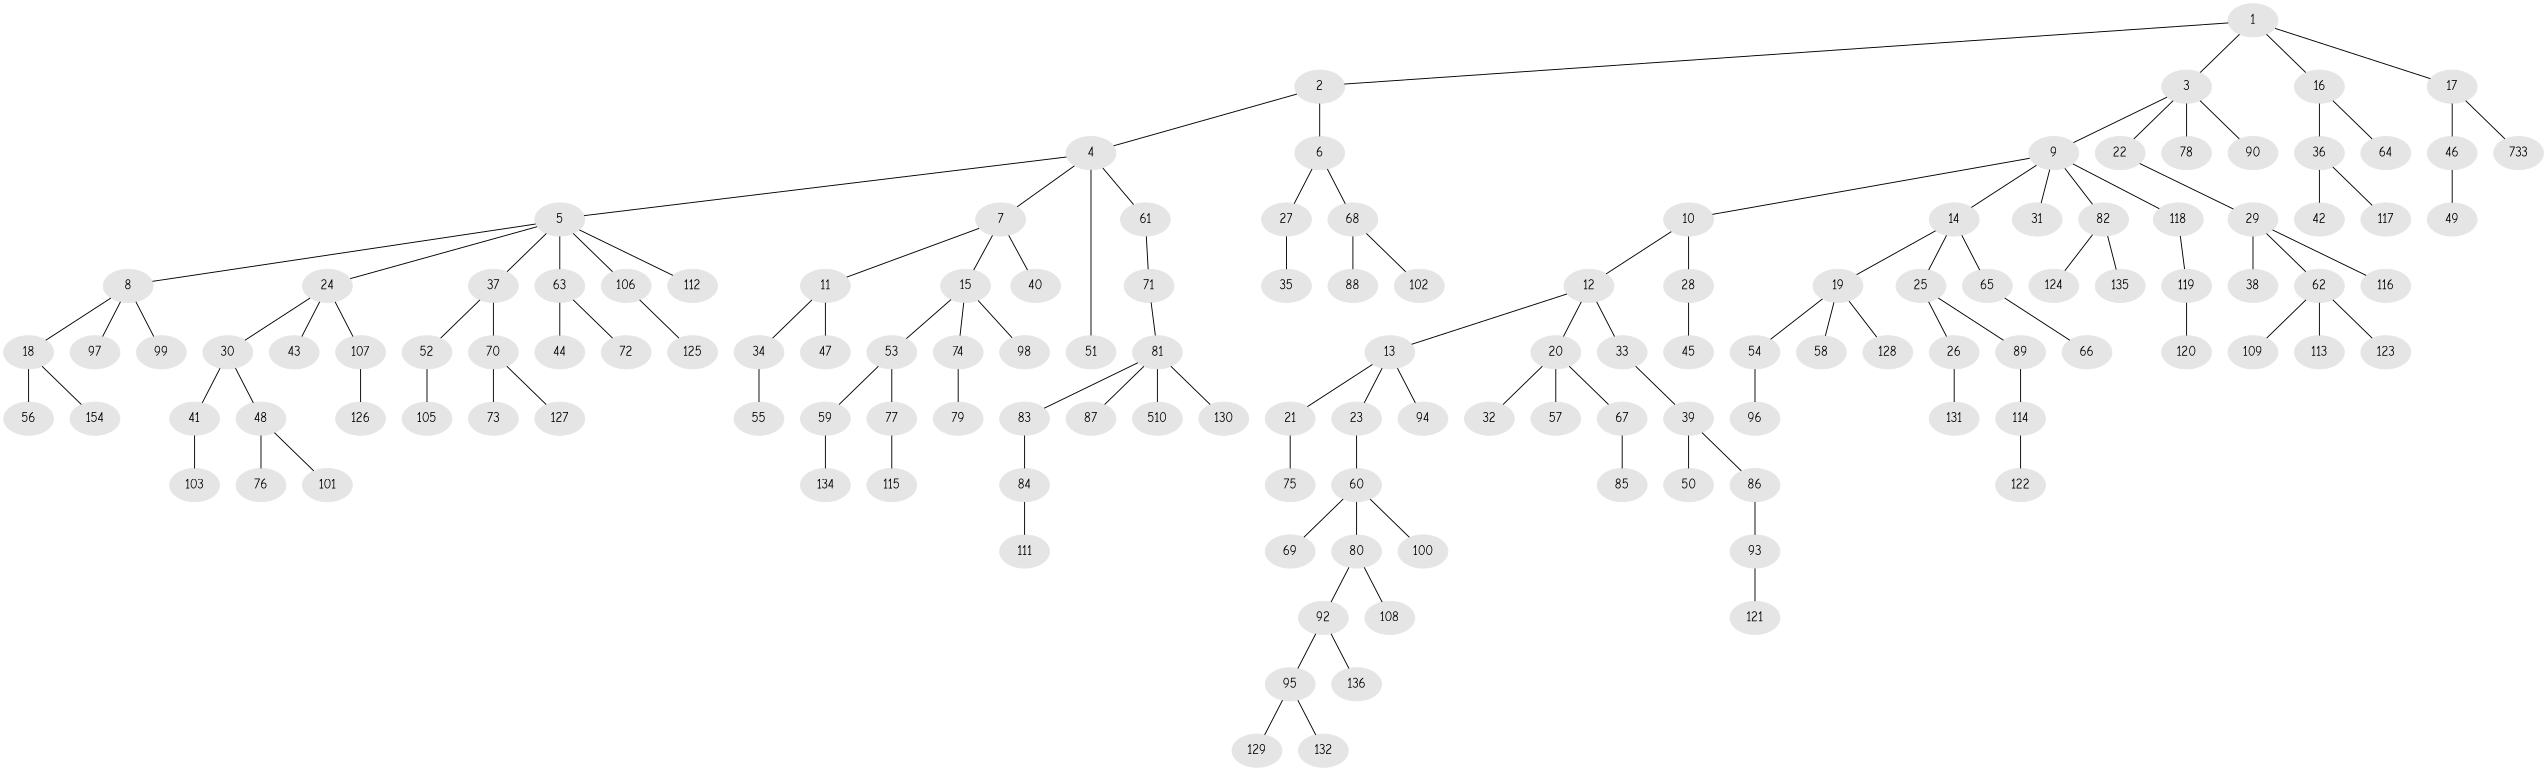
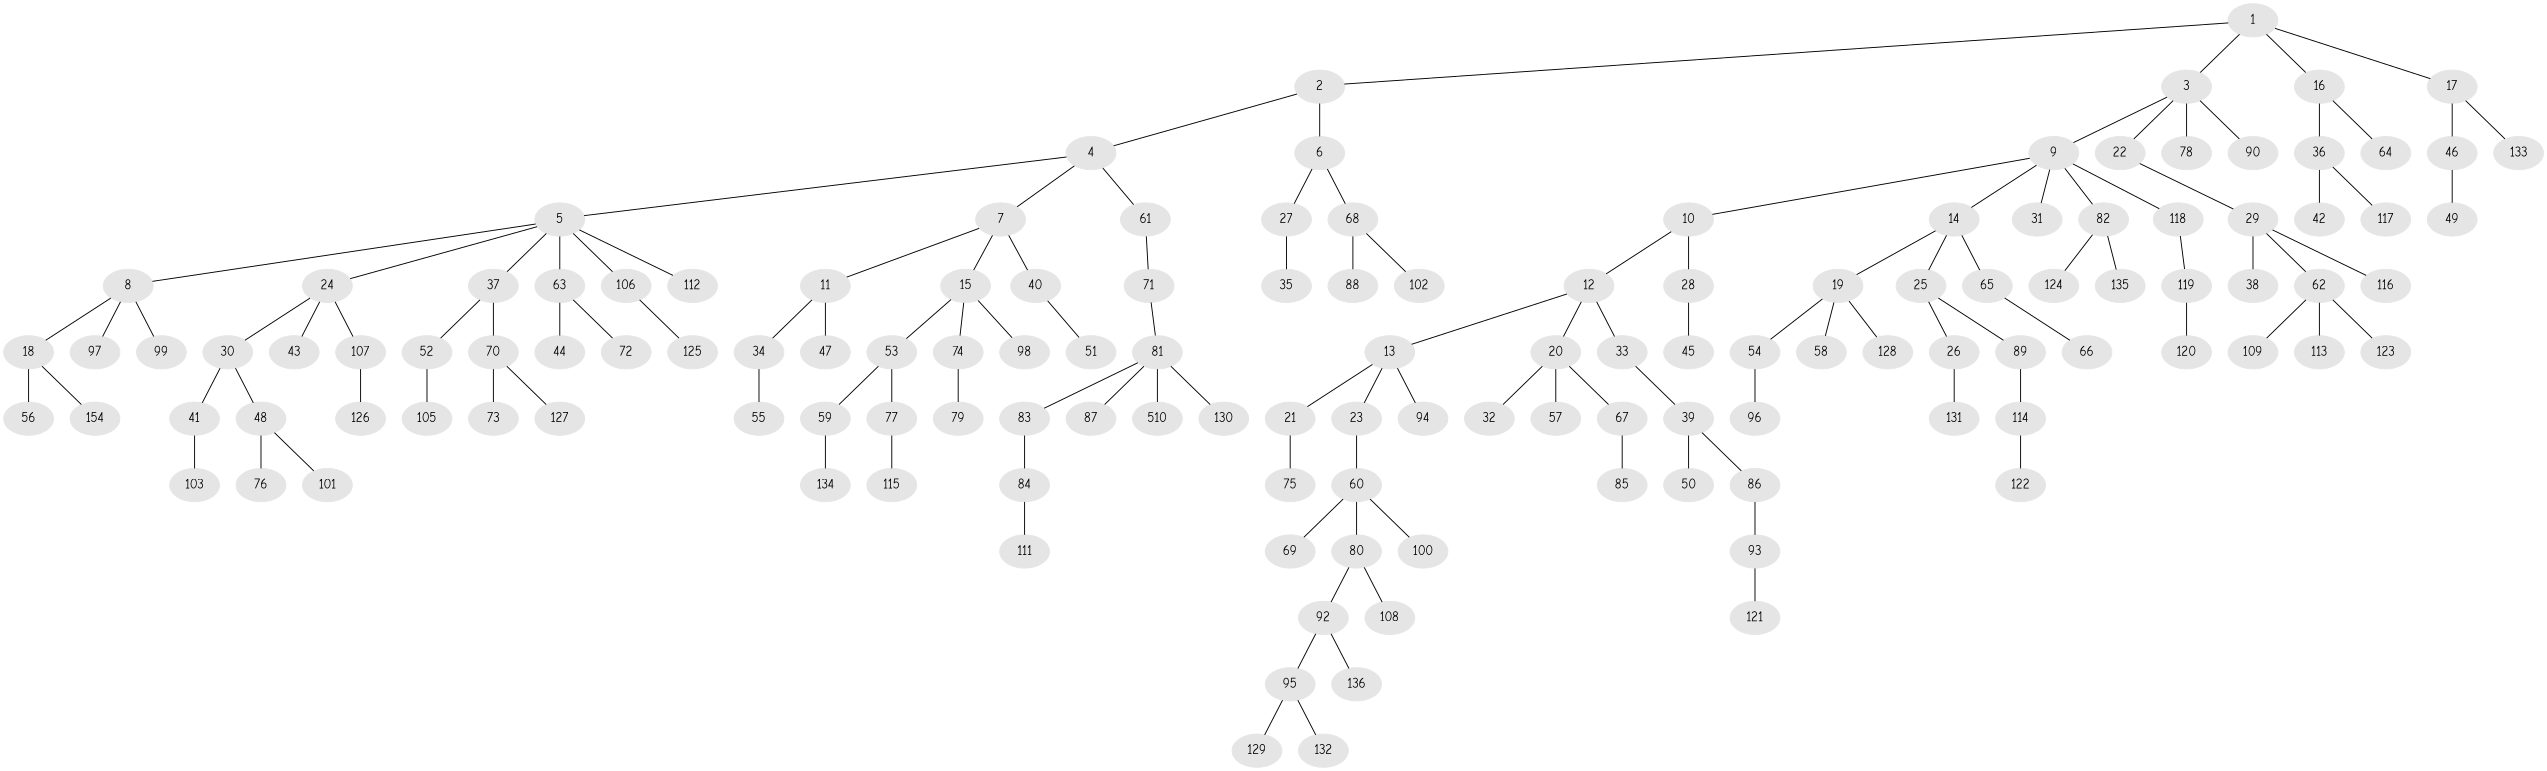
node "733": label "733" -> "133"
edge "4" -- "51": now "40" -- "51"
